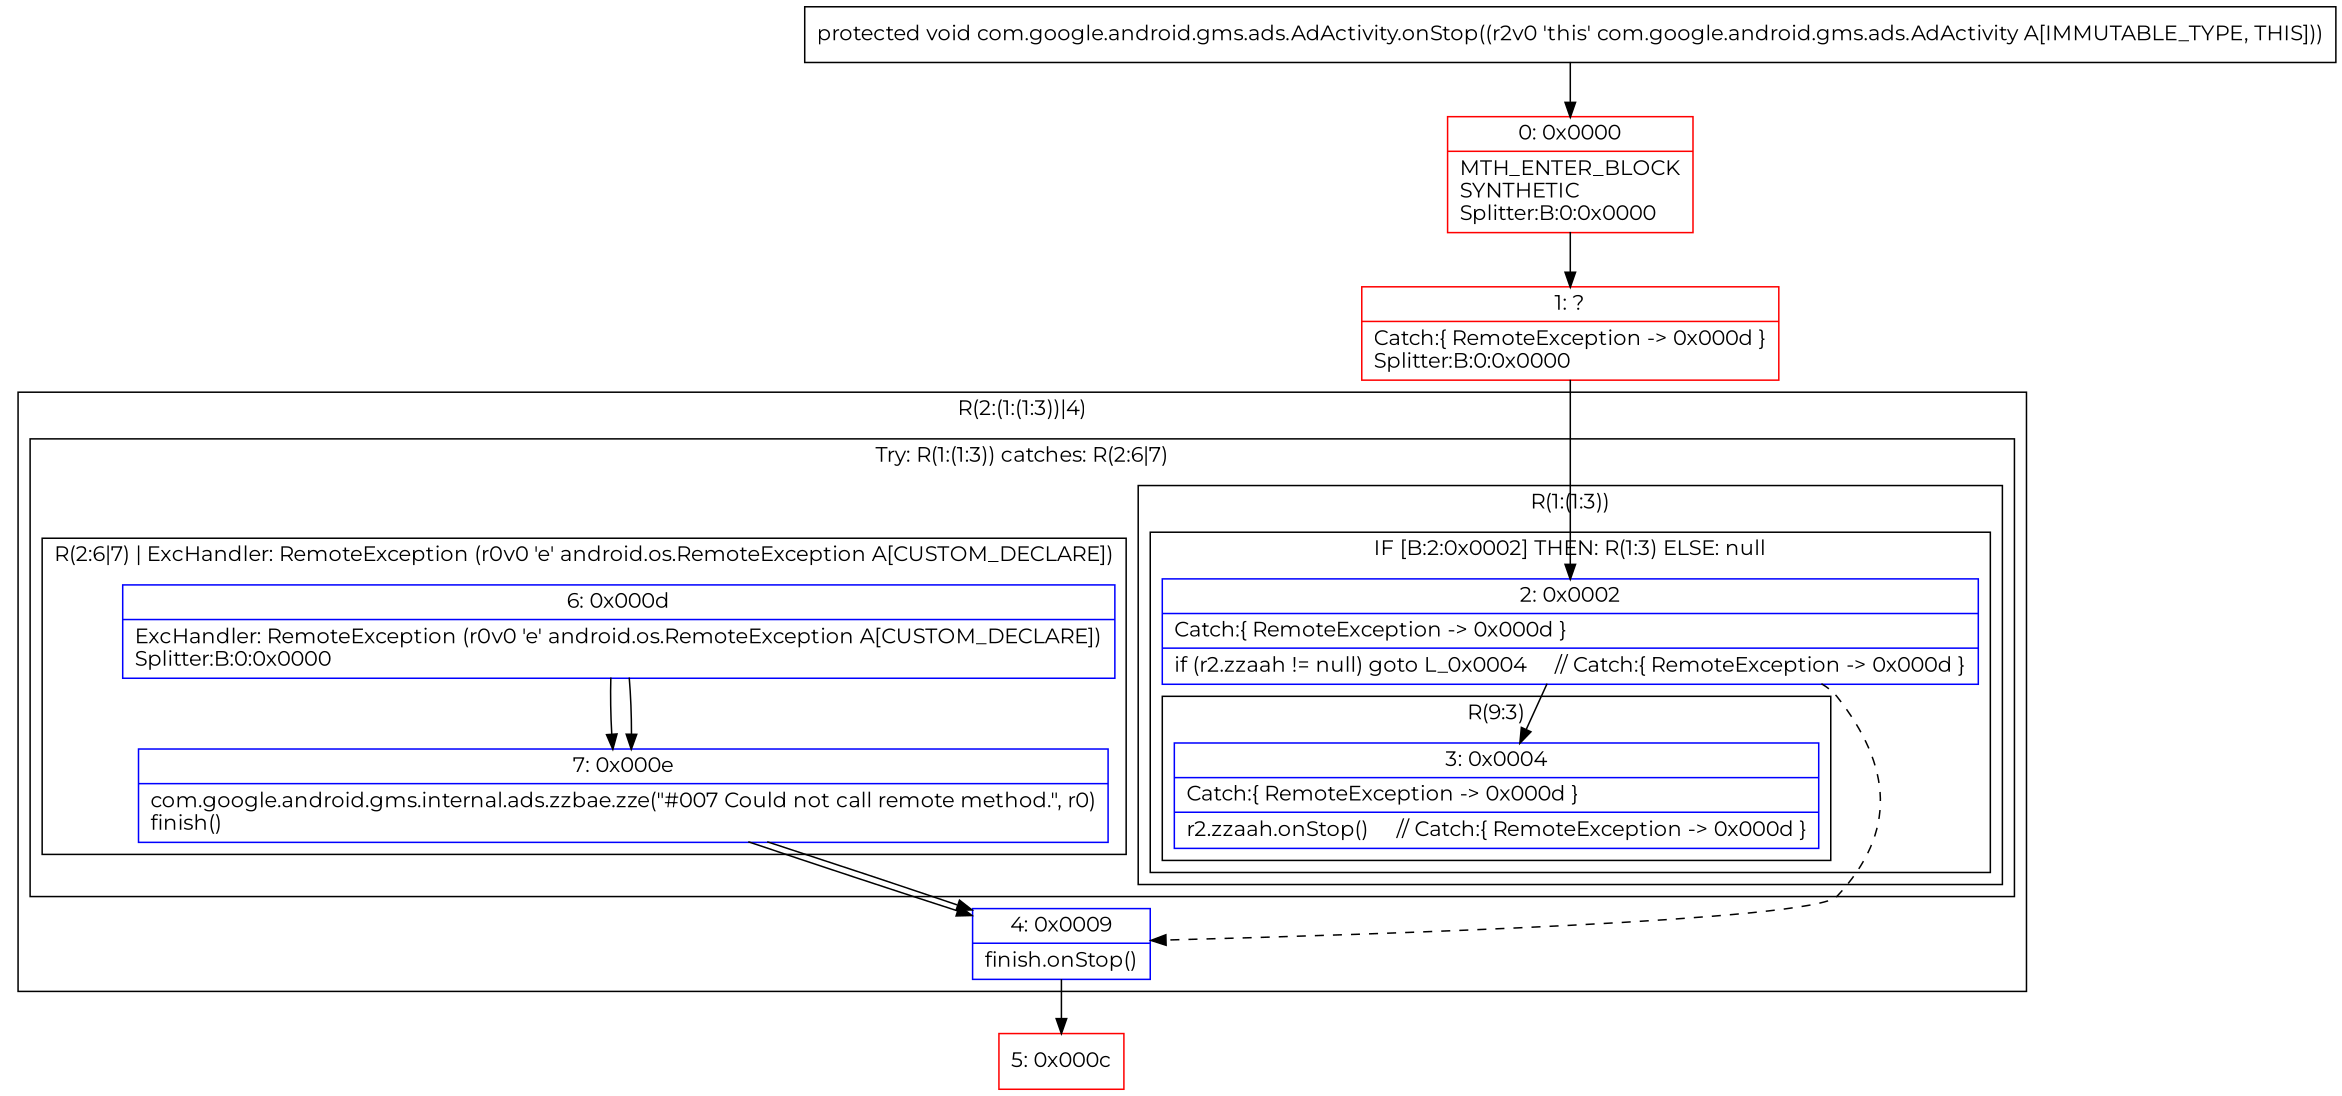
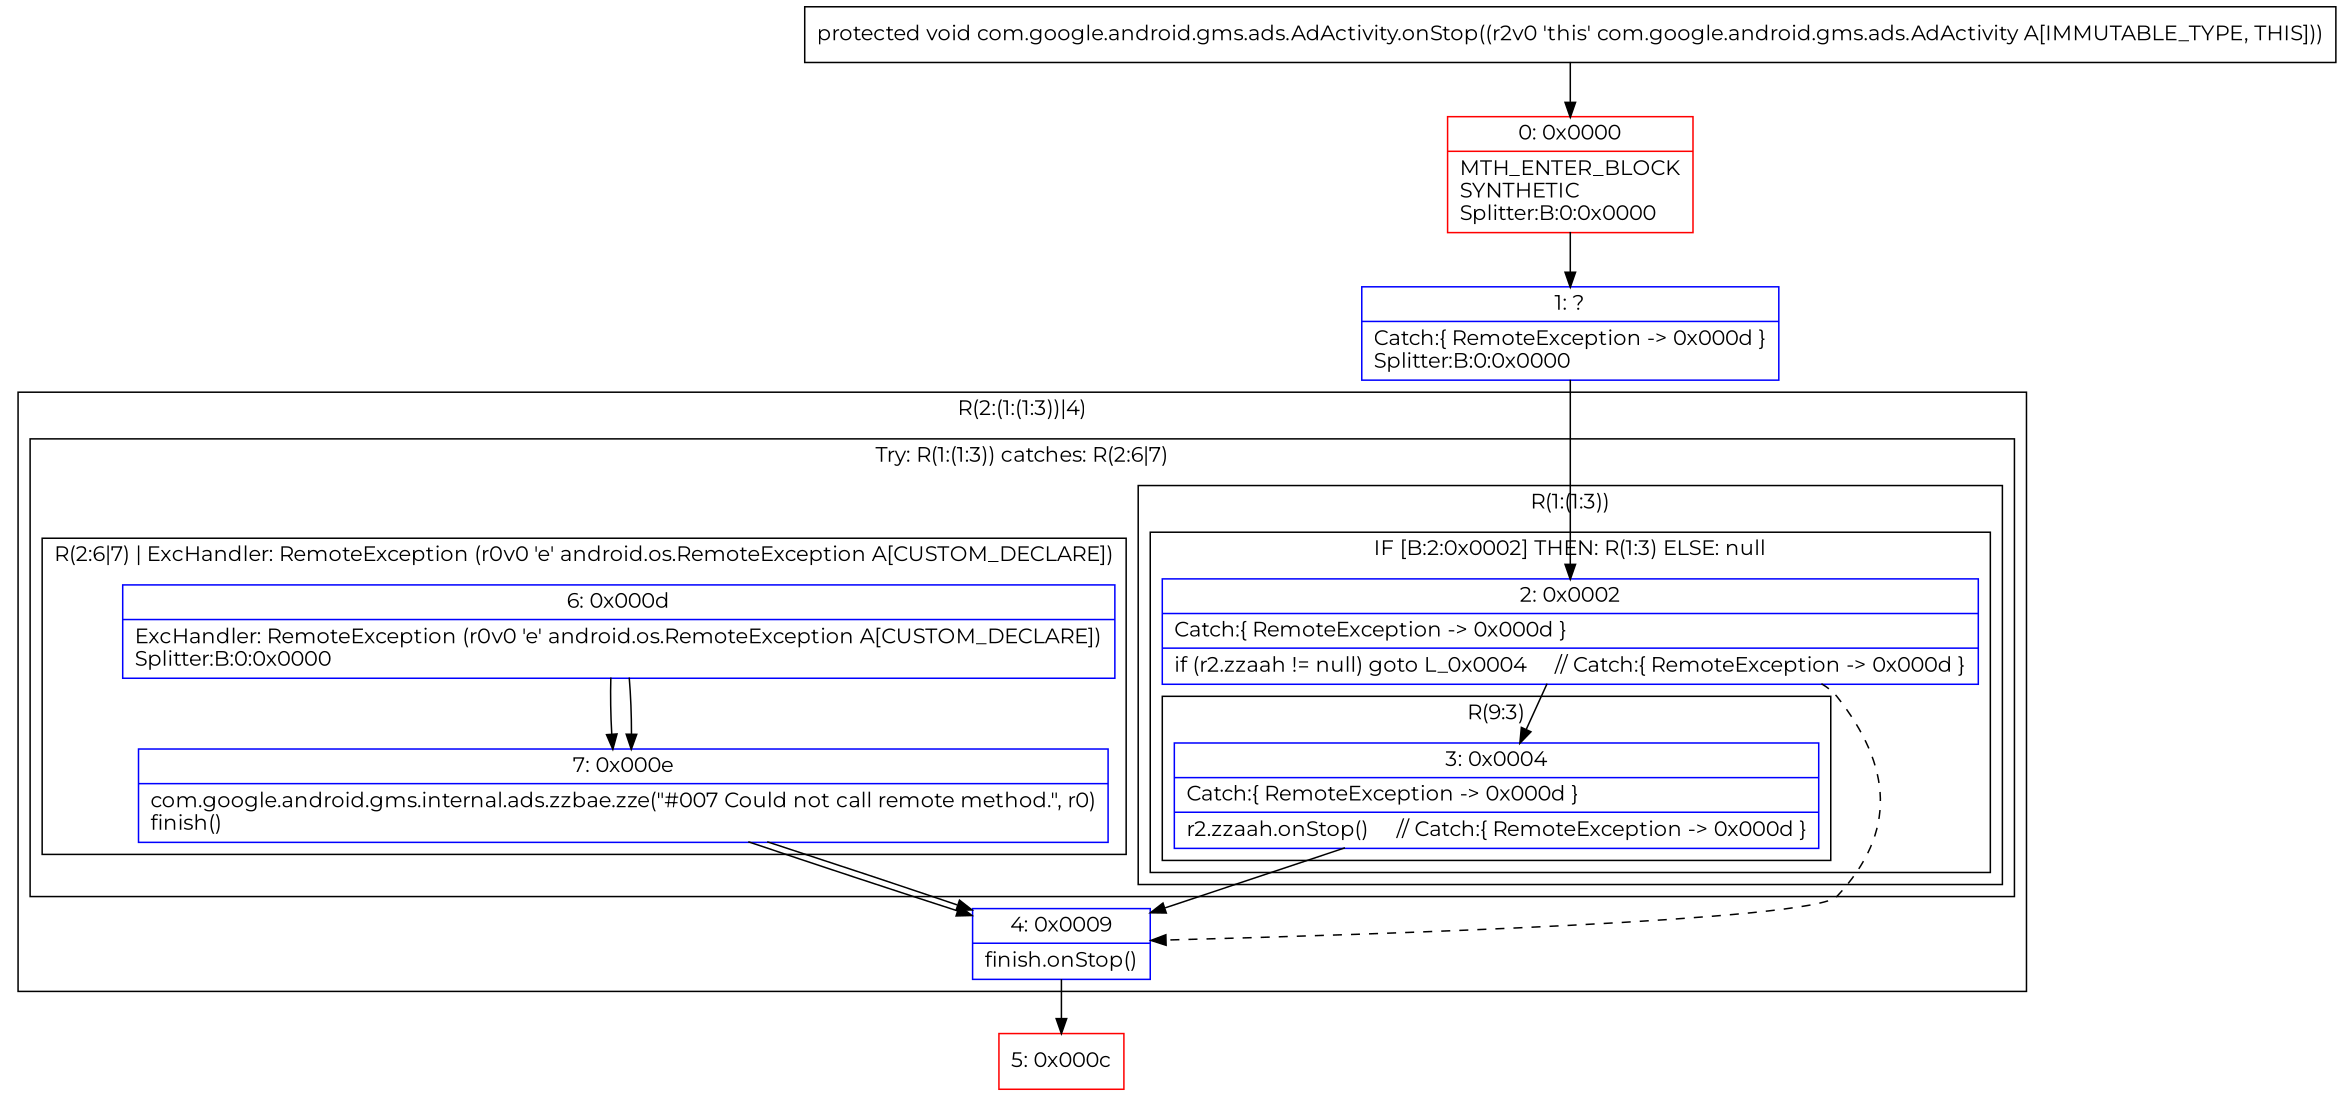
node "1: ?": color red -> blue
edge "3: 0x0004" -> "4: 0x0009": added
